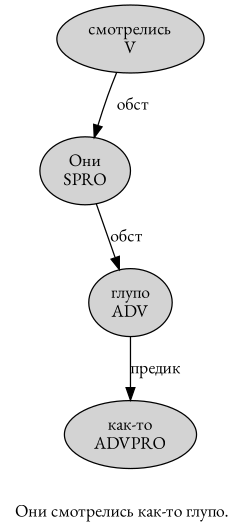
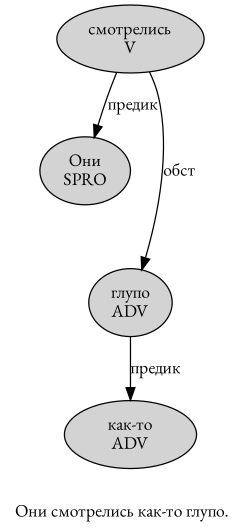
edge "смотрелись V" -> "Они SPRO": label "обст" -> "предик"
edge "Они SPRO" -> "глупо ADV": now "смотрелись V" -> "глупо ADV"
node "как-то ADVPRO": label "как-то ADVPRO" -> "как-то ADV"
